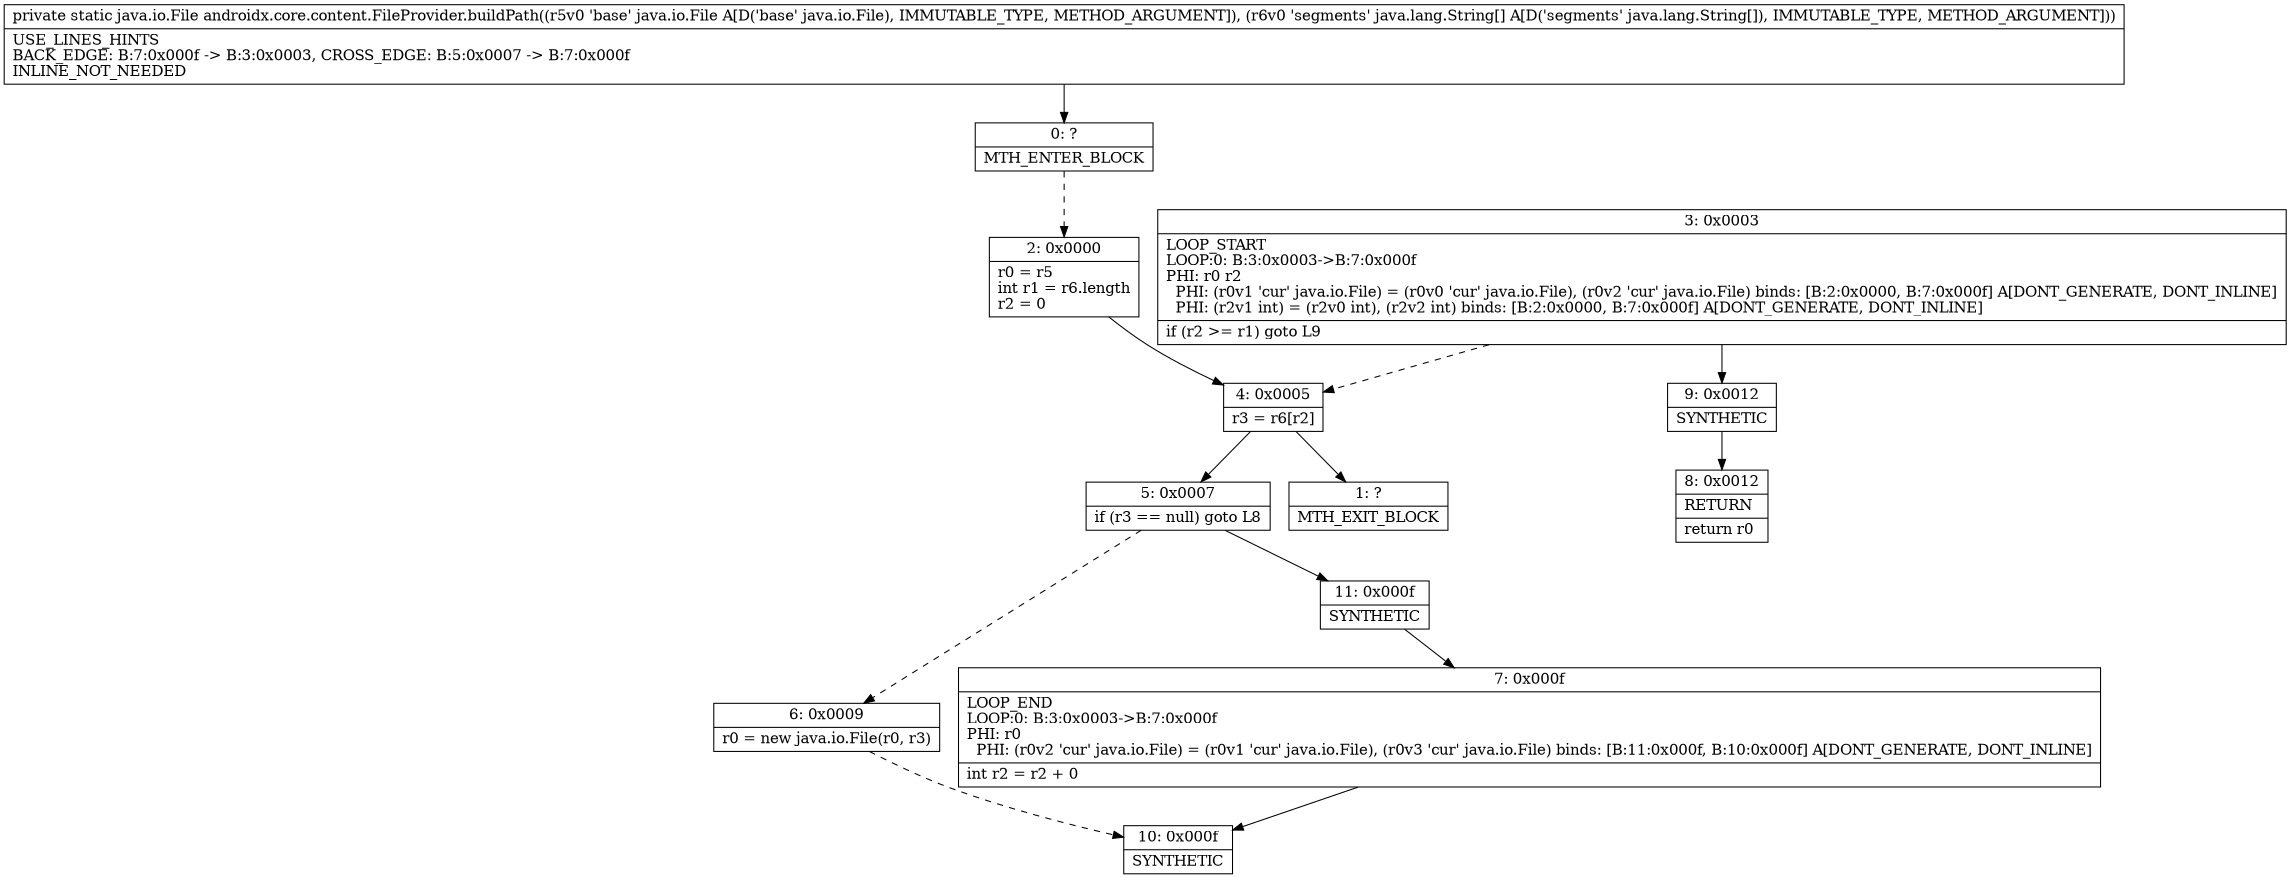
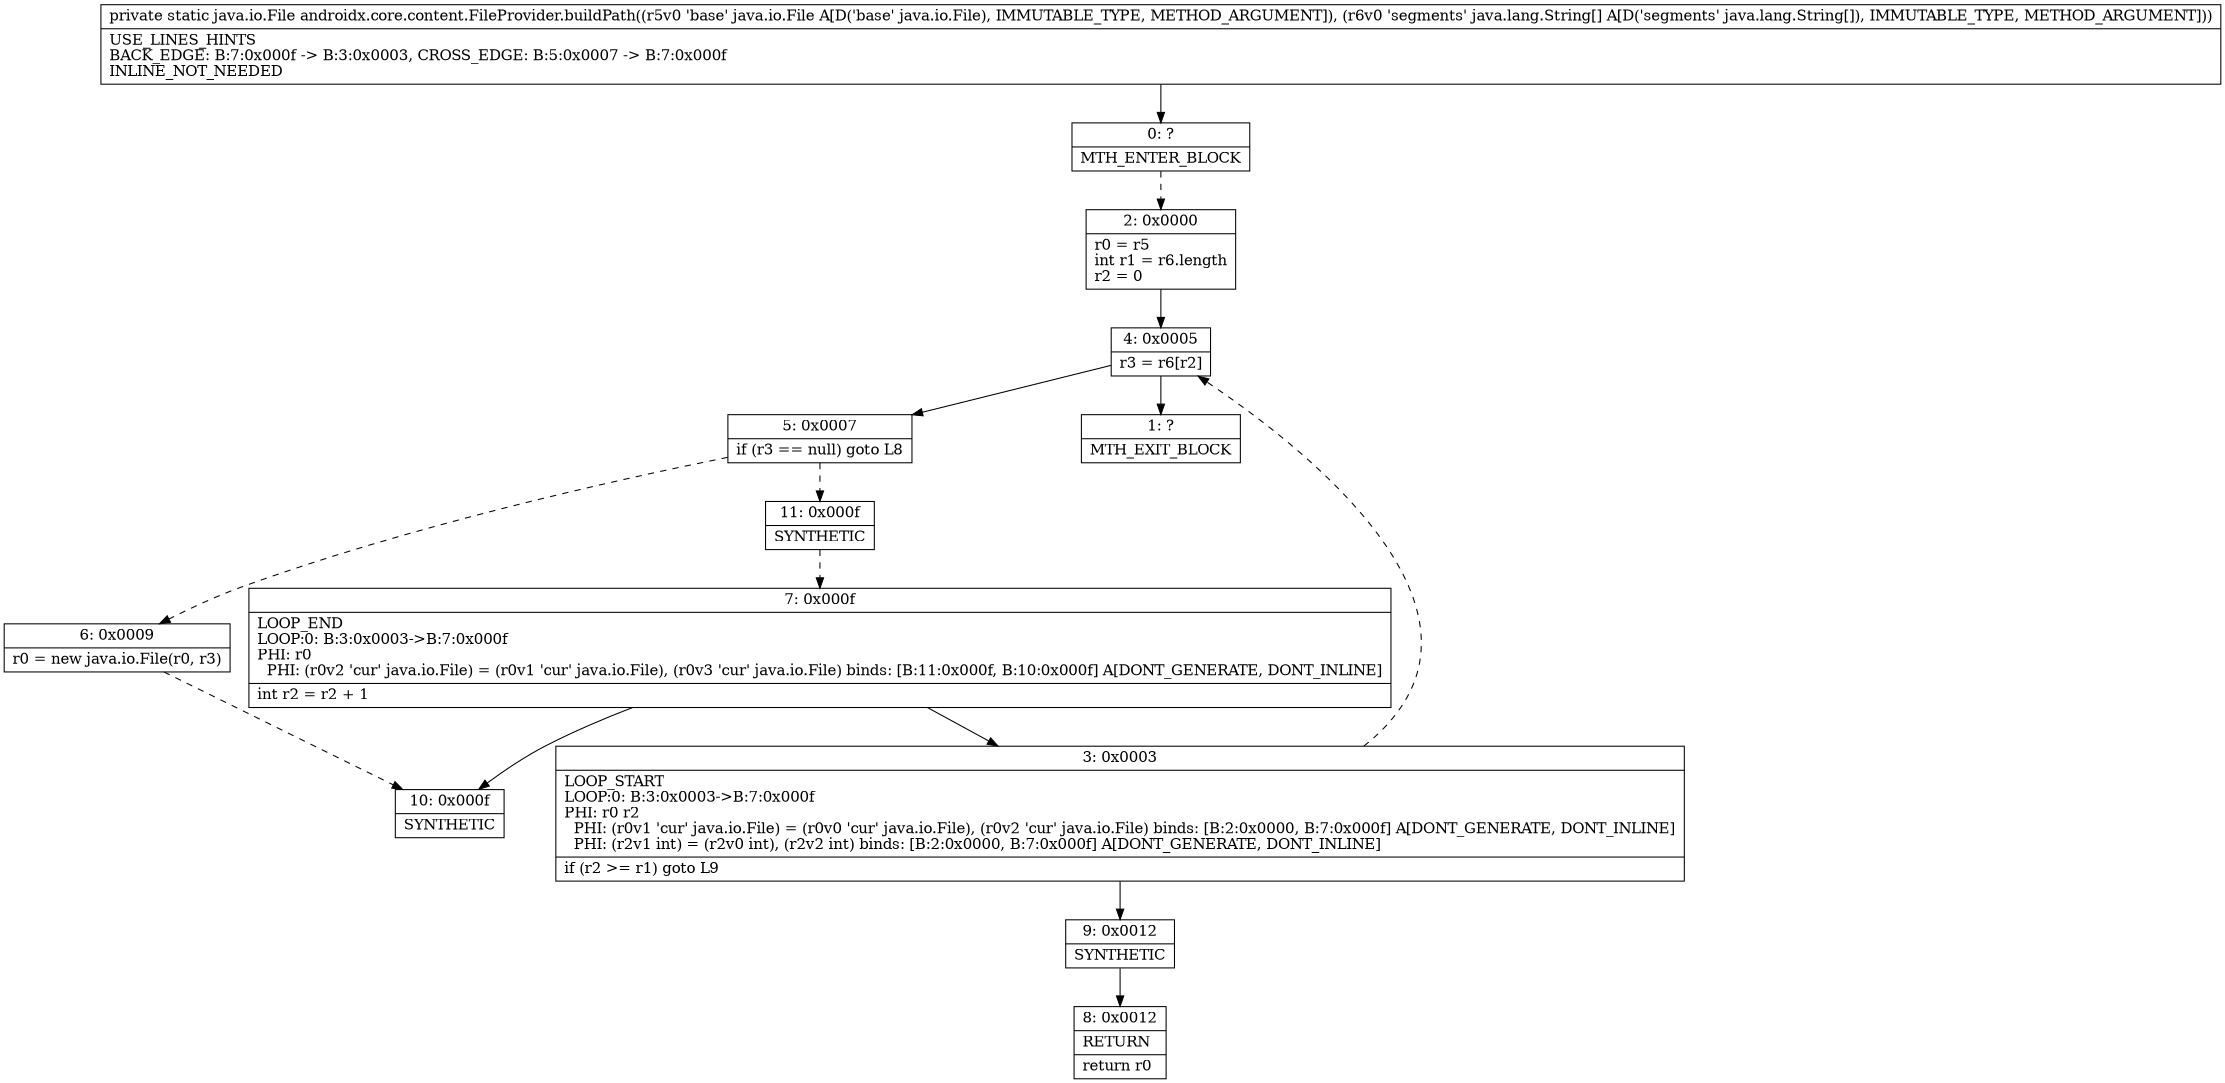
edge "5: 0x0007" -> "11: 0x000f": style solid -> dashed
edge "11: 0x000f" -> "7: 0x000f": style solid -> dashed
edge "7: 0x000f" -> "3: 0x0003": added
node "7: 0x000f": text "int r2 = r2 + 0" -> "int r2 = r2 + 1"
